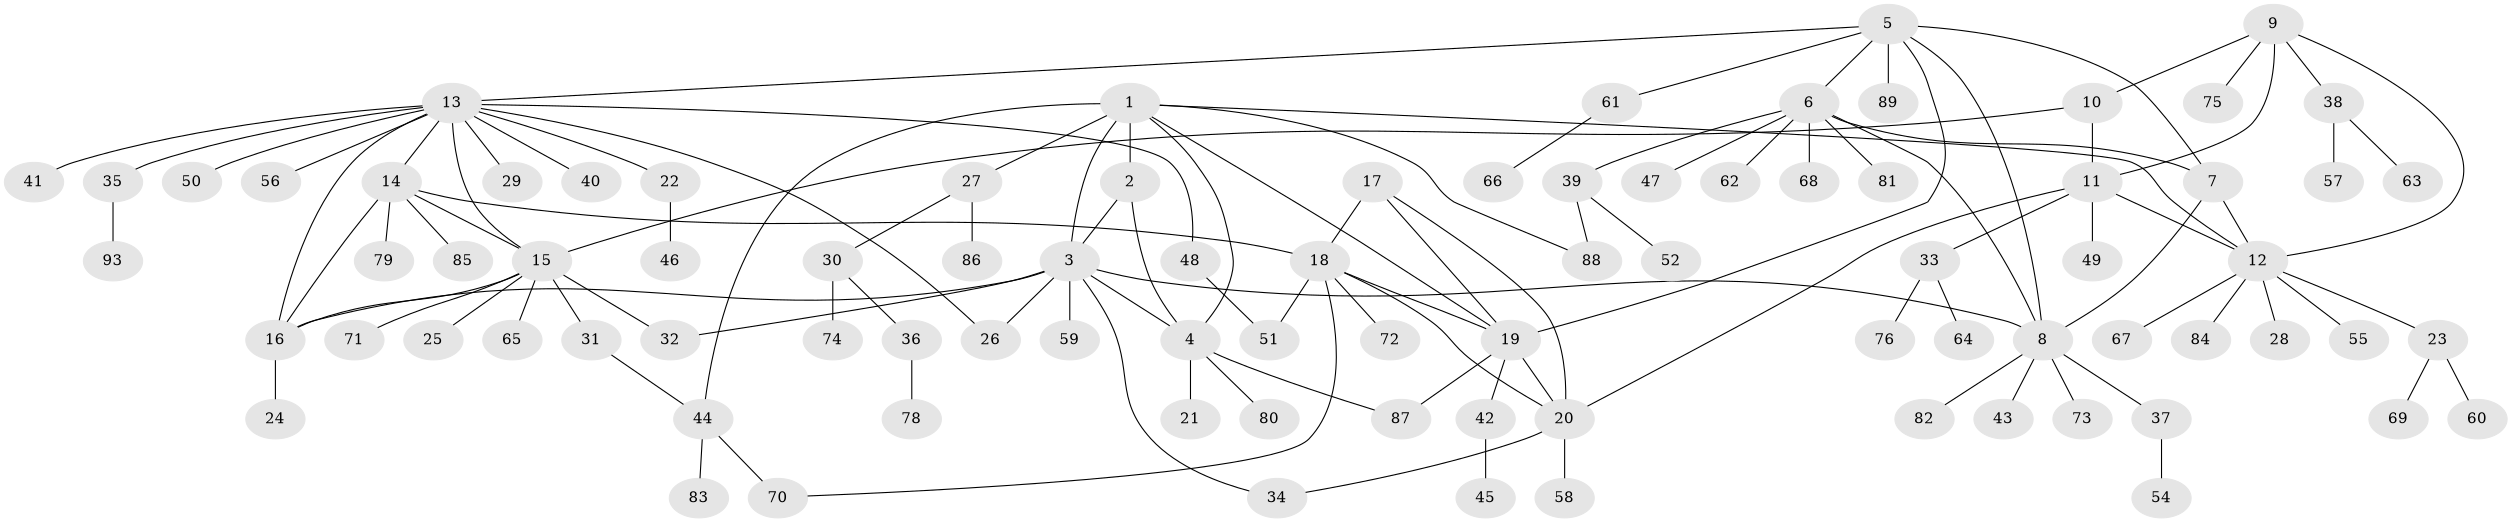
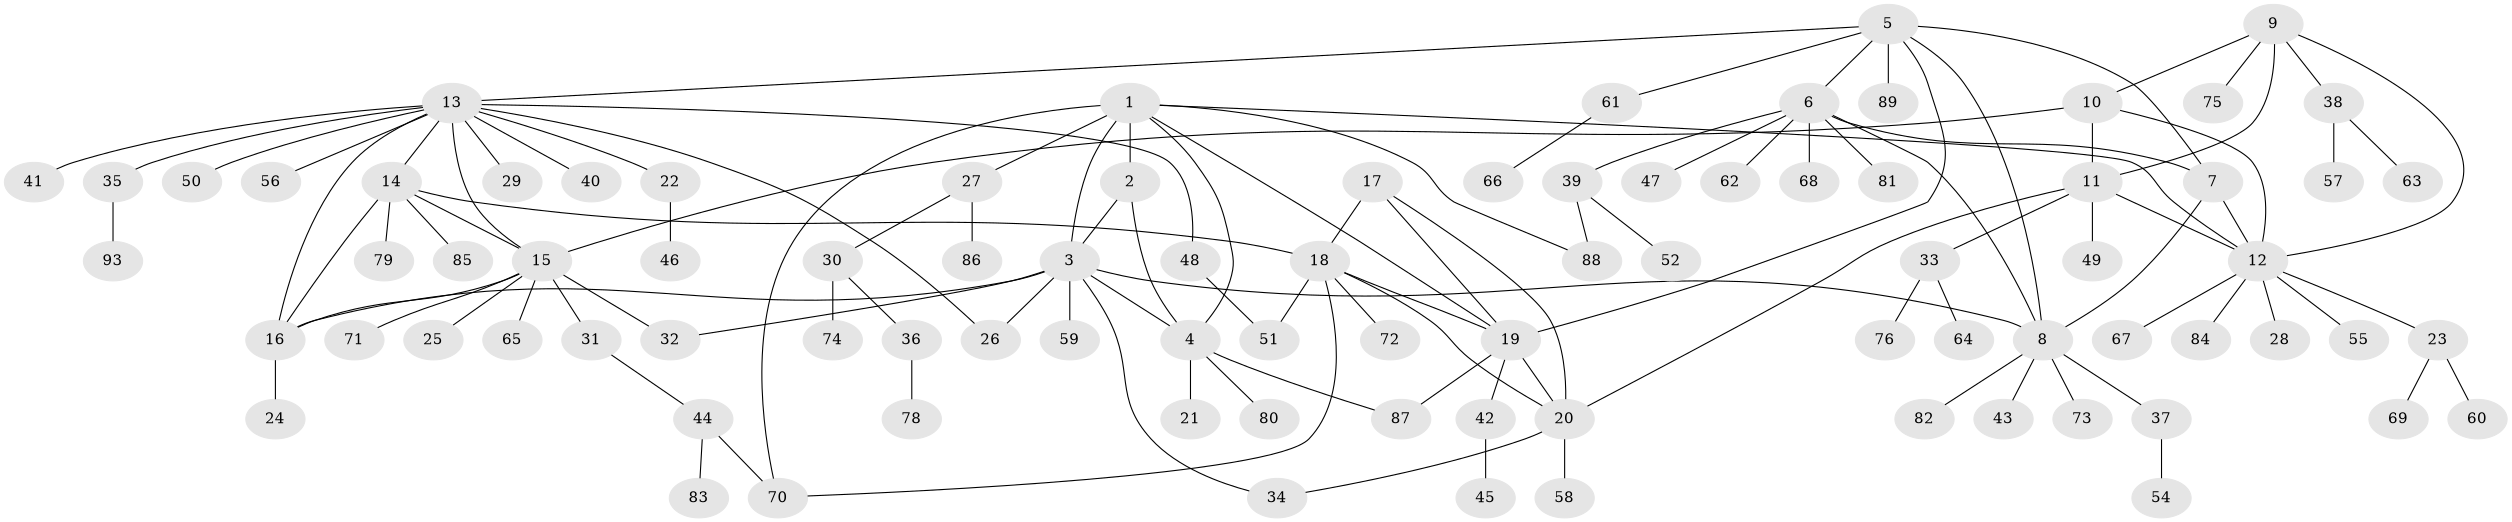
edge "10" -- "12": added
edge "1" -- "44": now "1" -- "70"
